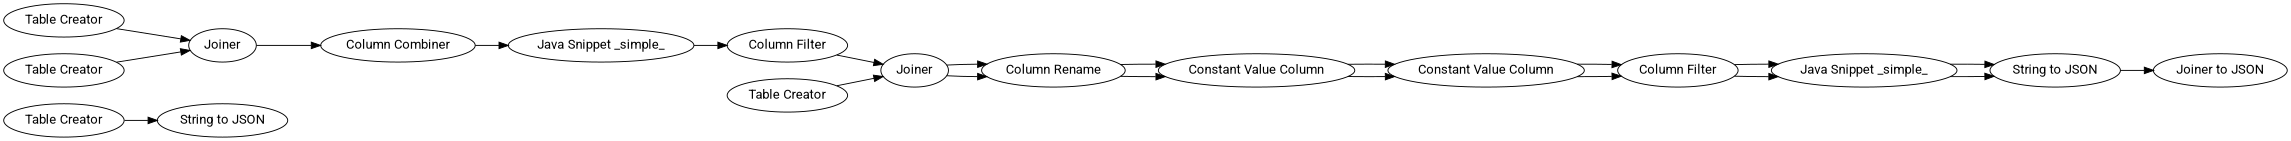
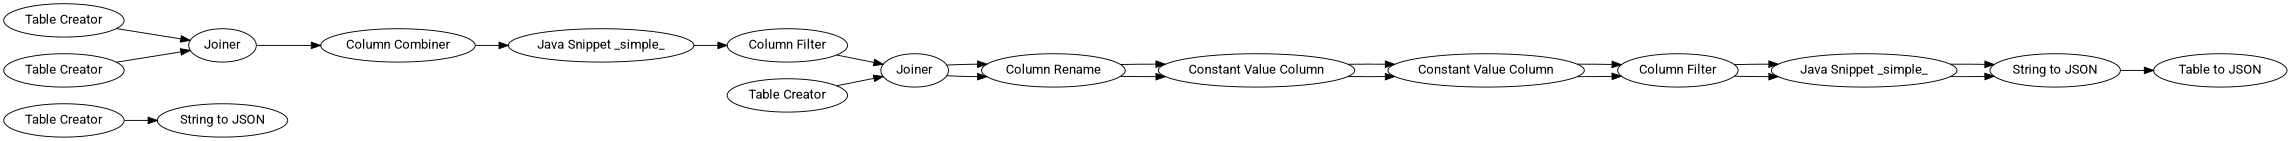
node "Joiner to JSON": label "Joiner to JSON" -> "Table to JSON"
